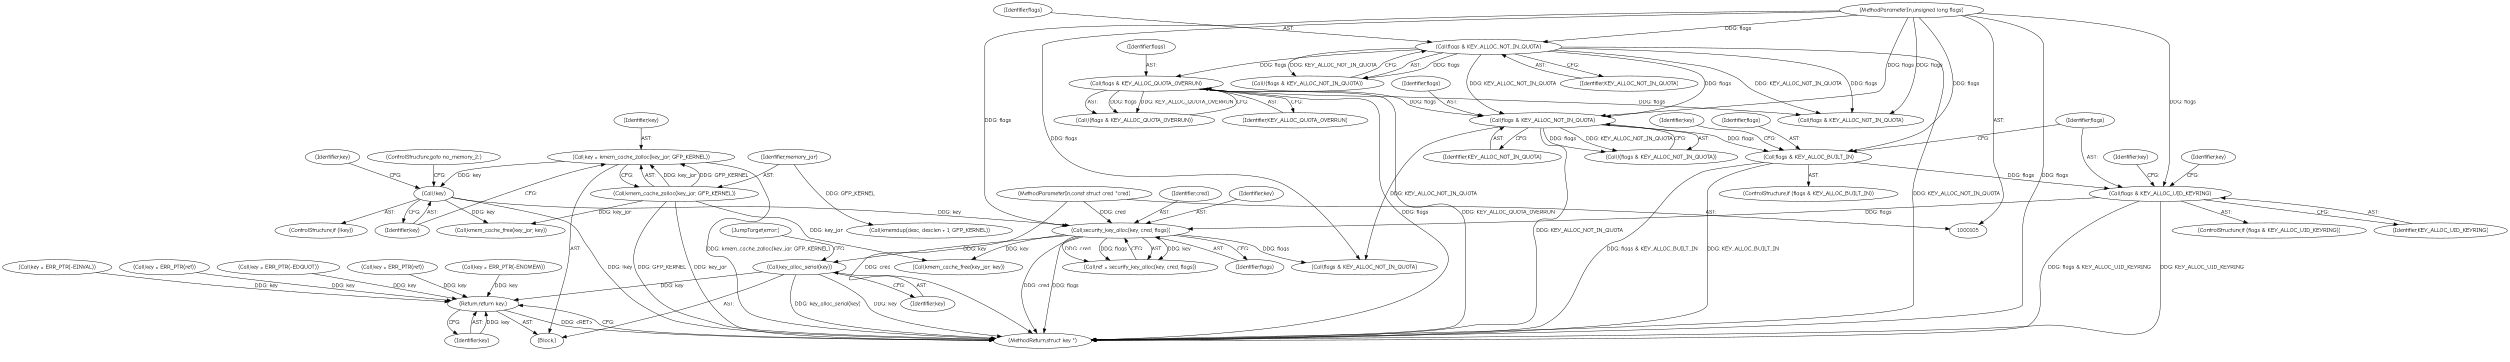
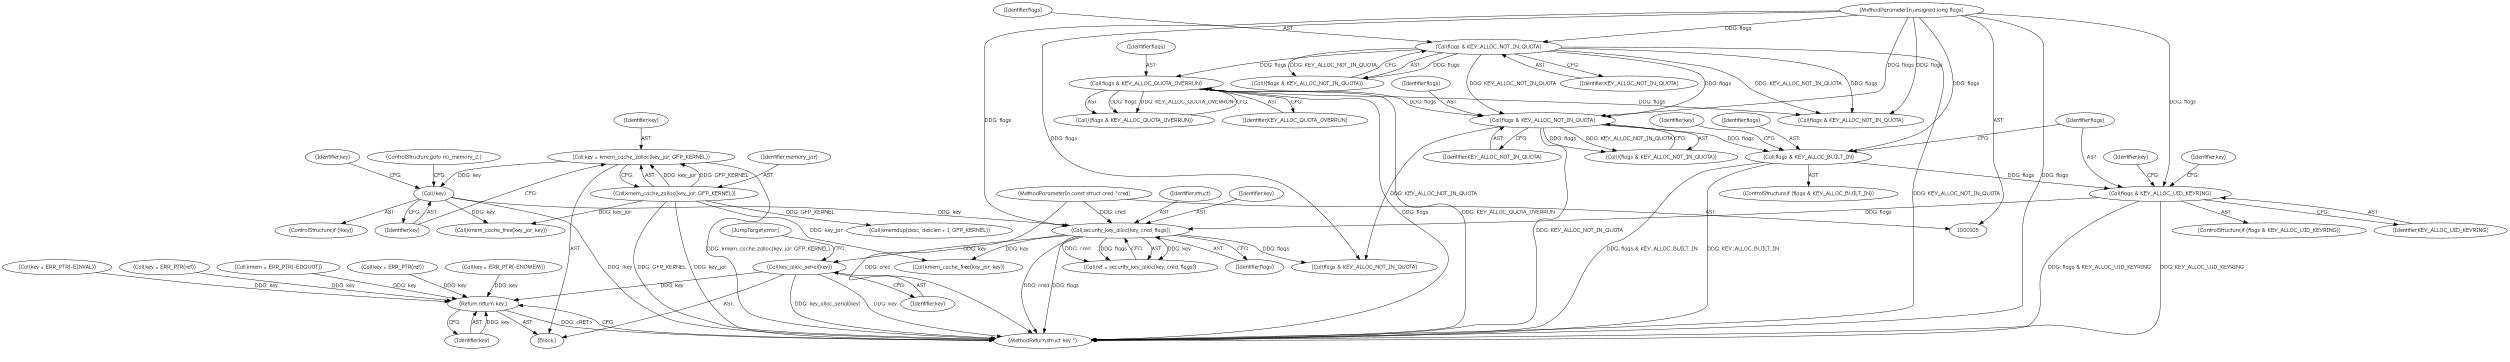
node "(Identifier,cred)": label "(Identifier,cred)" -> "(Identifier,struct)"
edge "(Identifier,memory_jar)" -> "(Call,kmemdup(desc, desclen + 1, GFP_KERNEL))": now "(Call,kmem_cache_zalloc(key_jar, GFP_KERNEL))" -> "(Call,kmemdup(desc, desclen + 1, GFP_KERNEL))"
node "(Call,key = ERR_PTR(-EDQUOT))": label "(Call,key = ERR_PTR(-EDQUOT))" -> "(Call,kmem = ERR_PTR(-EDQUOT))"
